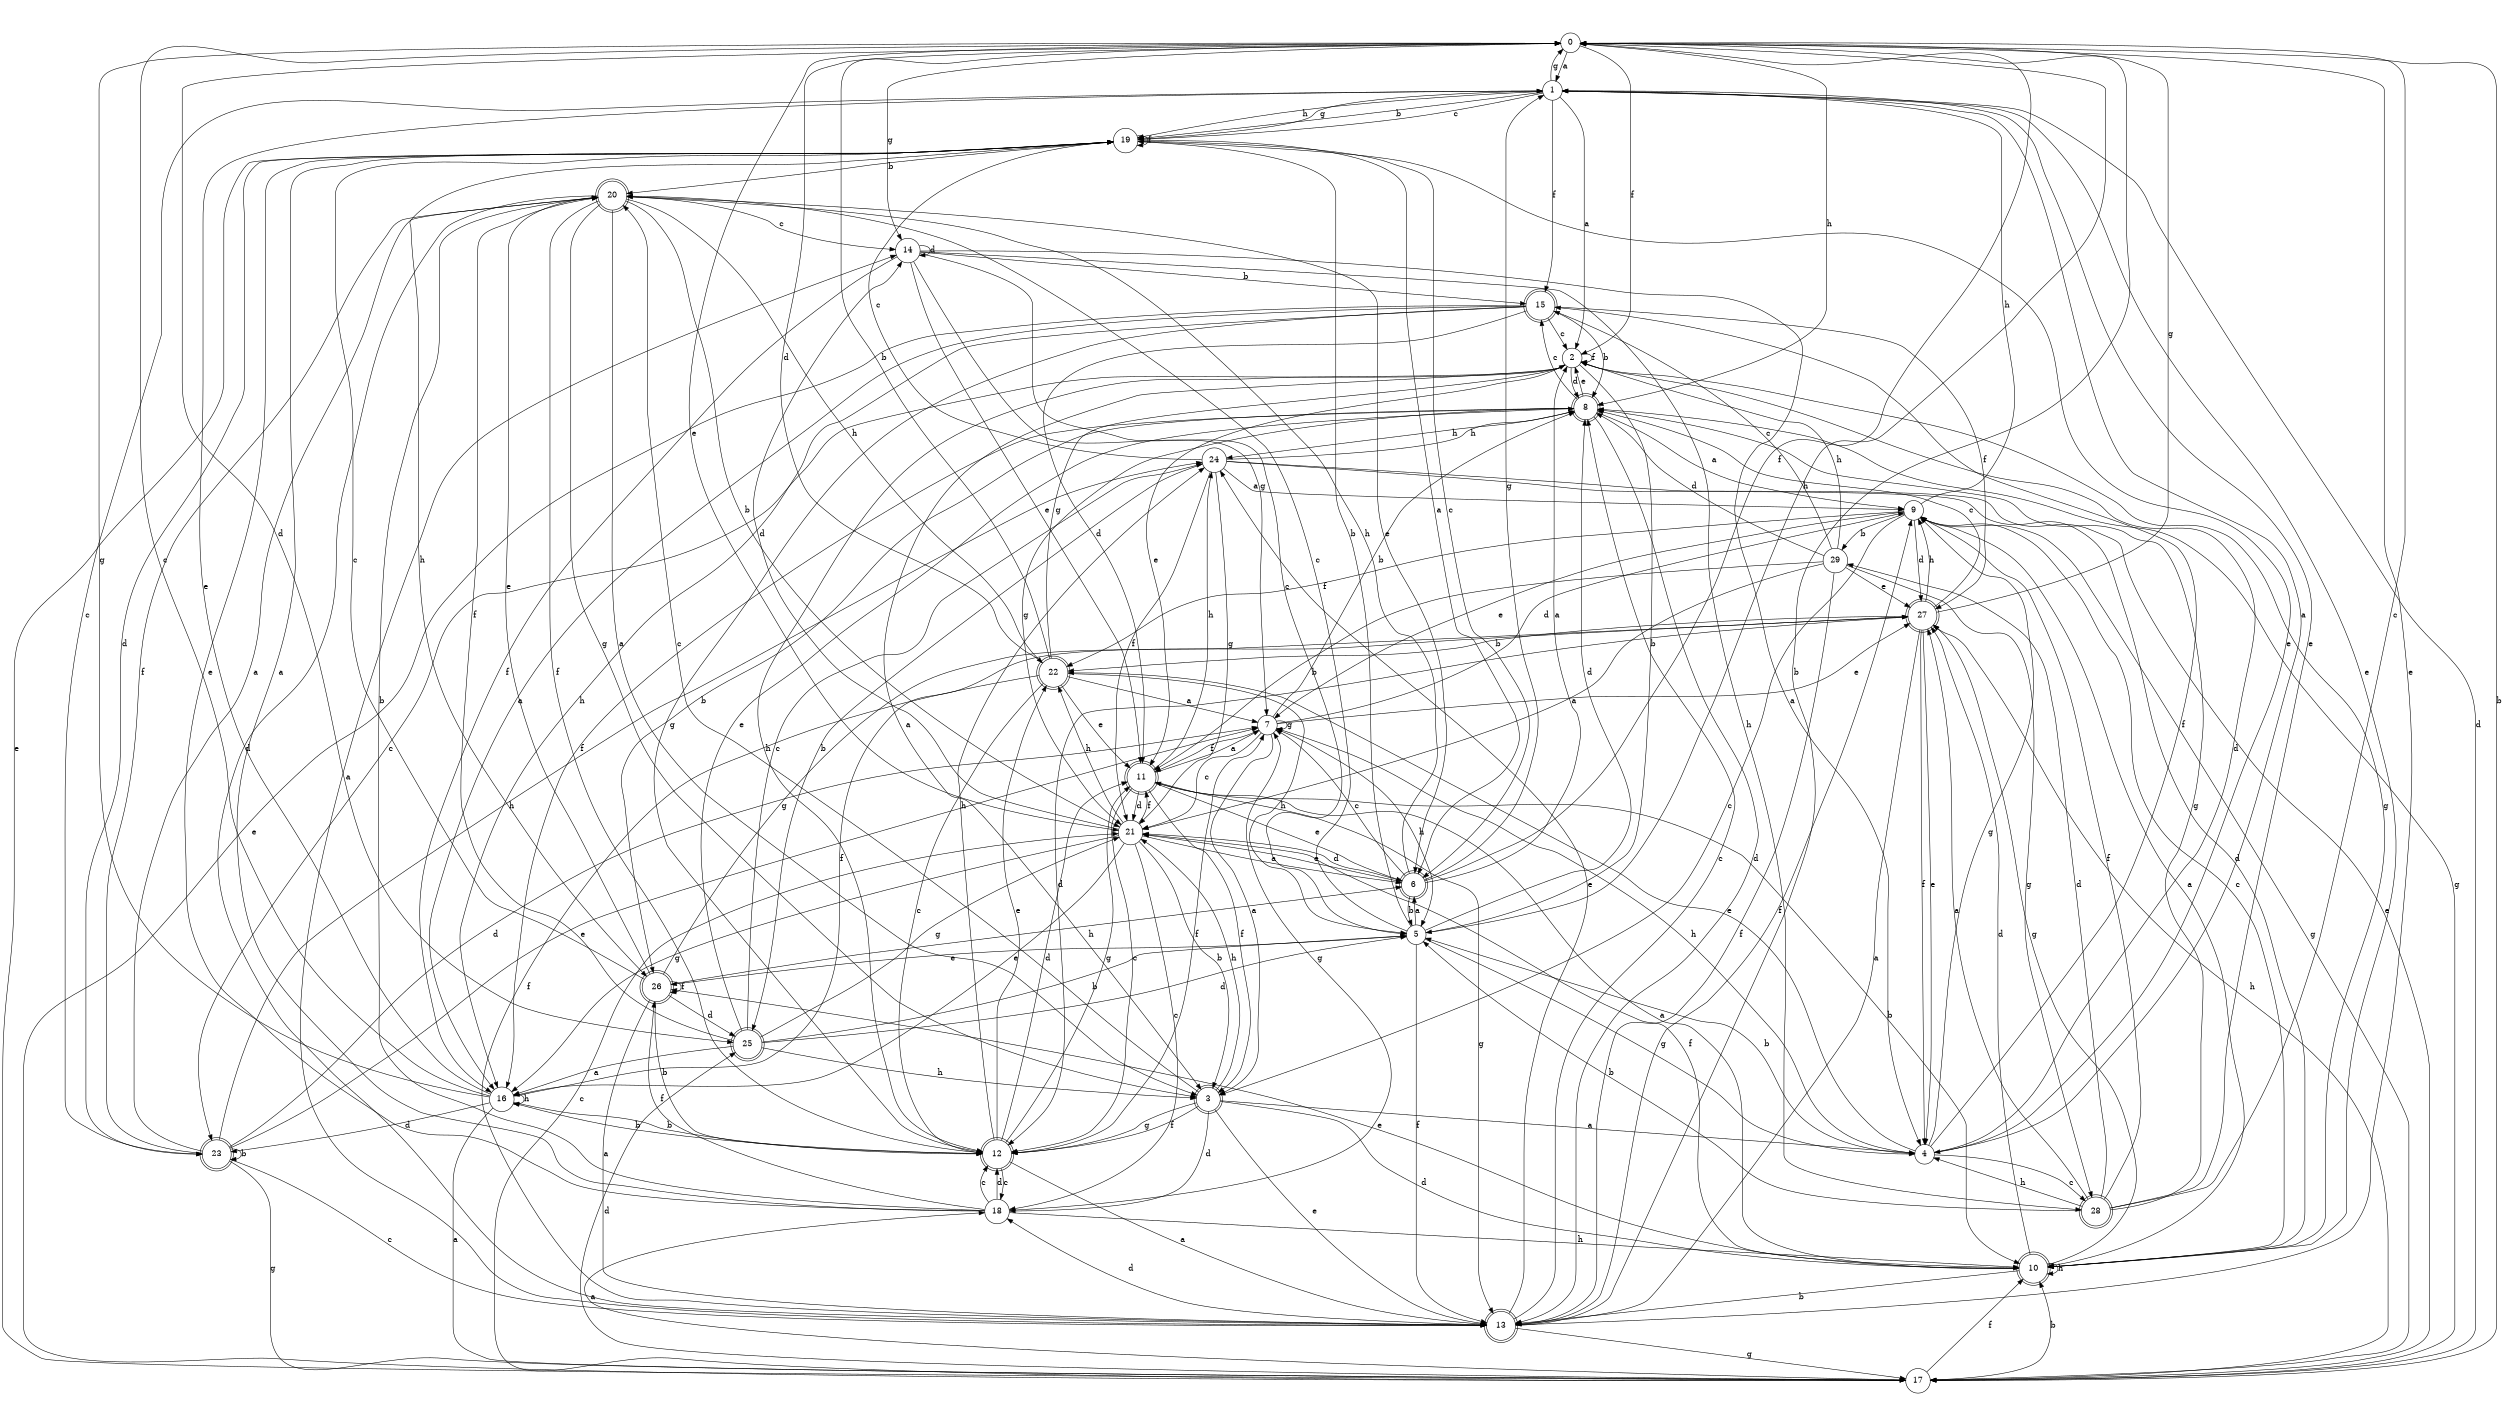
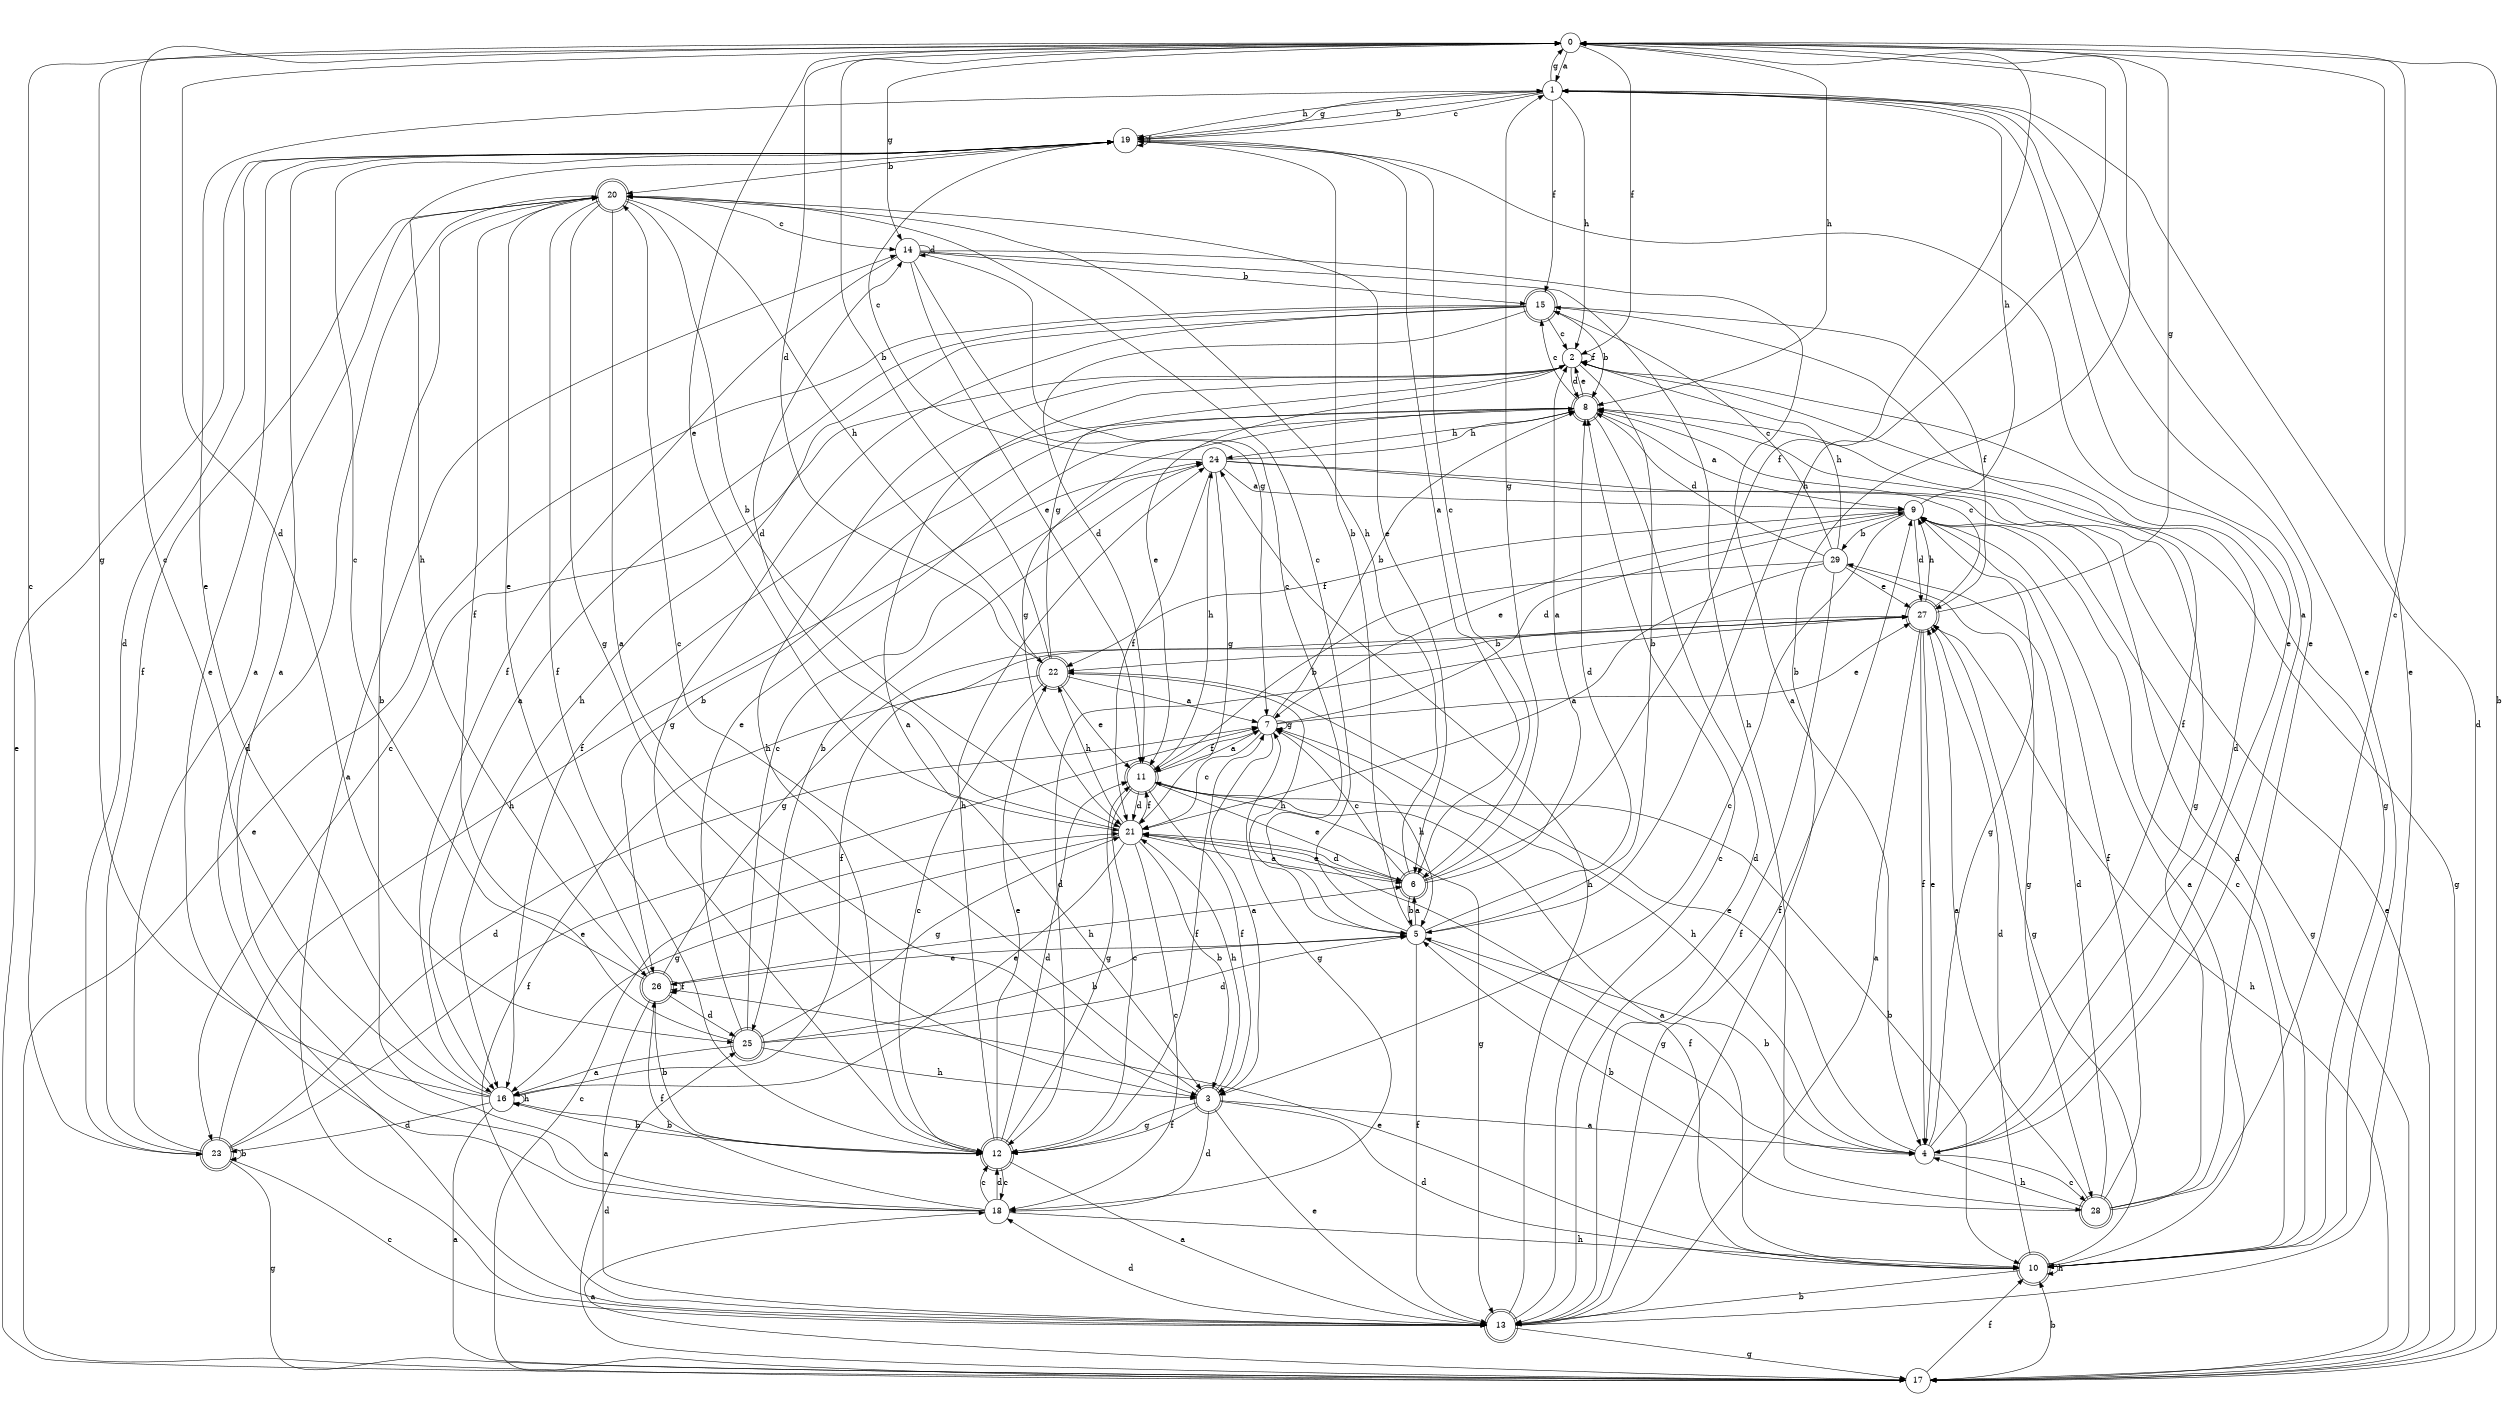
edge "1" -> "23": now "0" -> "23"
edge "1" -> "2": label "a" -> "h"
edge "13" -> "24": label "e" -> "h"
